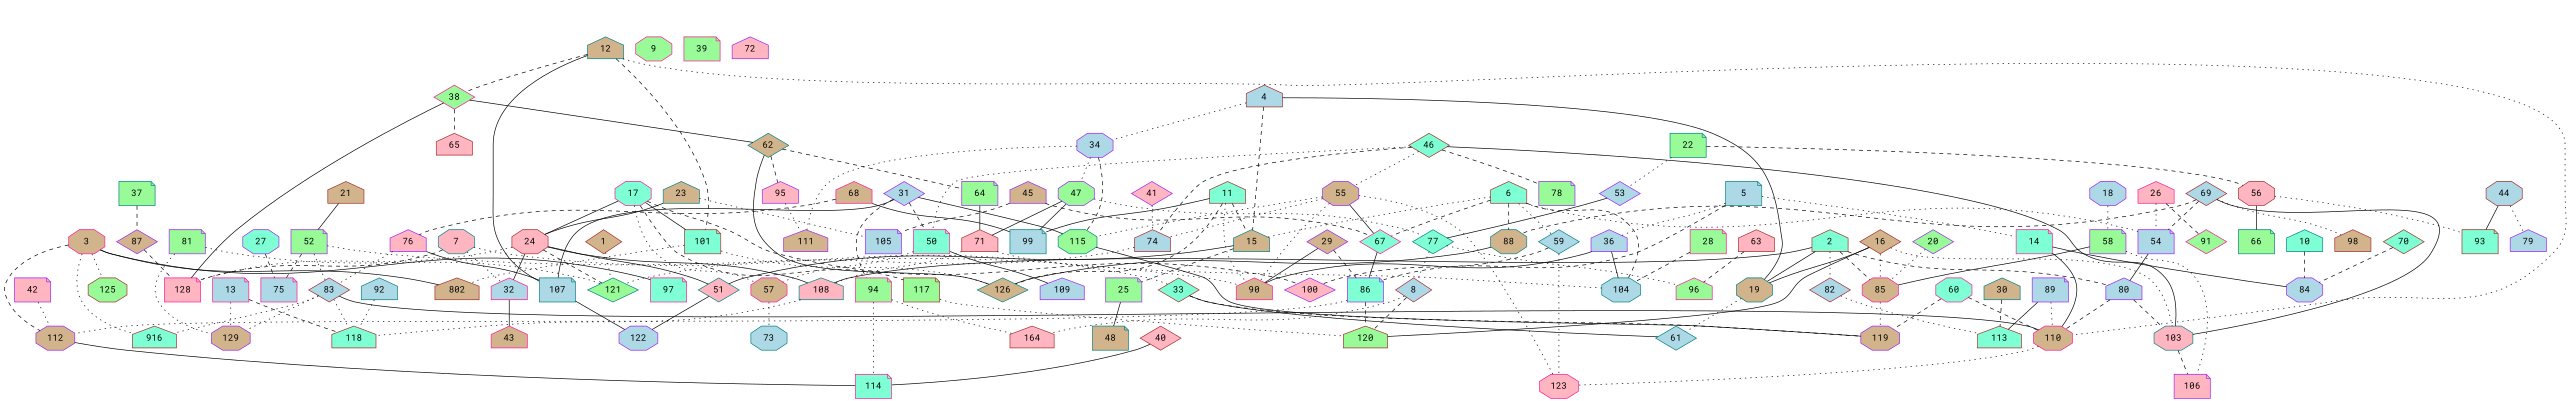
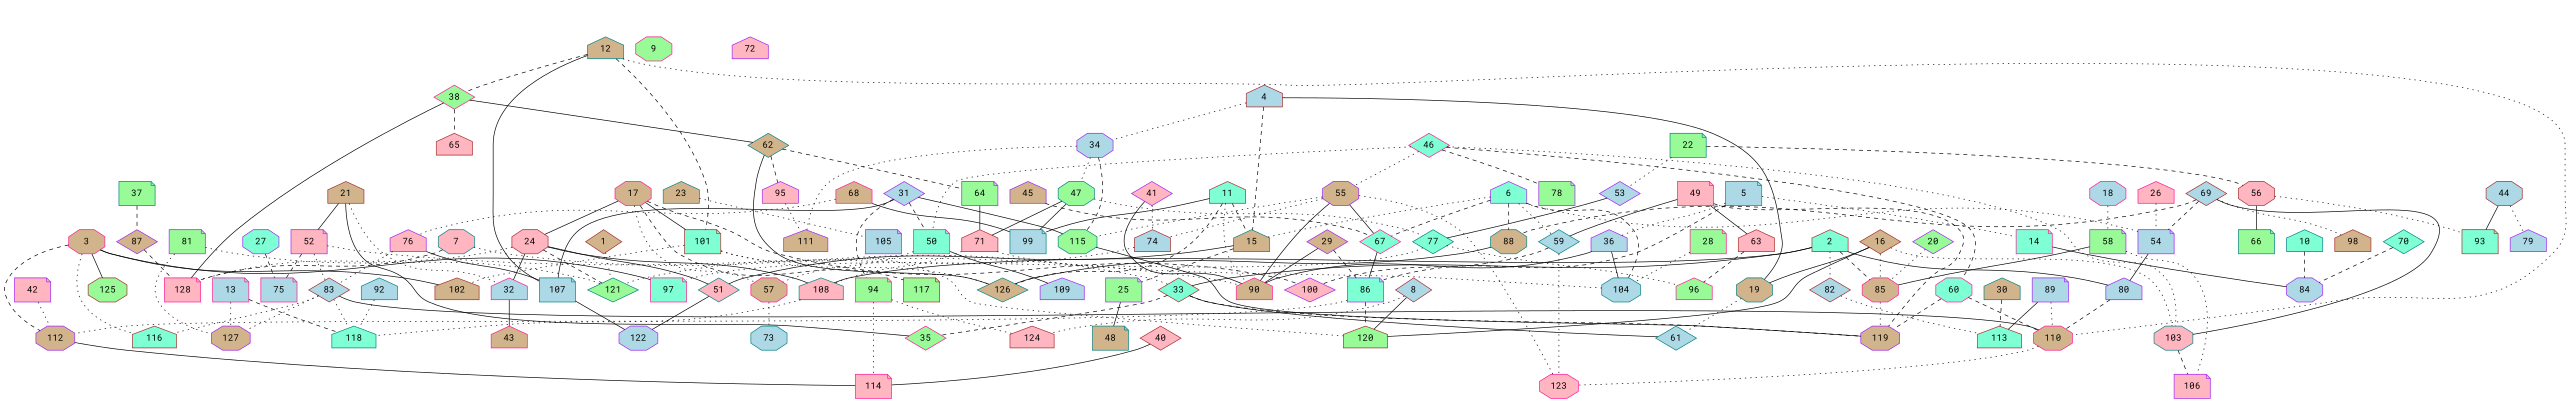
node "39": removed
node "46": color brown -> deeppink
edge "46" -- "74": now "46" -- "60"
edge "46" -- "103": style solid -> dotted
node "17": fillcolor aquamarine -> tan
node "47": color purple -> teal
node "6": color brown -> purple
node "49": added
node "18": color purple -> deeppink
edge "68" -- "76": style dashed -> dotted
edge "45" -- "105": removed
edge "23" -- "24": removed
edge "55" -- "90": style dotted -> solid
node "52": fillcolor palegreen -> lightpink
node "91": removed
node "70": color brown -> teal
edge "41" -- "90": added
edge "3" -- "125": style dotted -> solid
edge "77" -- "8": now "77" -- "97"
edge "2" -- "19": now "2" -- "33"
edge "28" -- "104": style dashed -> dotted
edge "2" -- "80": style dashed -> solid
edge "7" -- "32": now "21" -- "32"
edge "14" -- "110": removed
node "802": label "802" -> "102"
edge "8" -- "120": style dashed -> solid
edge "80" -- "103": removed
edge "117" -- "120": now "101" -- "120"
node "916": label "916" -> "116"
node "129": label "129" -> "127"
node "118": color brown -> teal
node "35": added
node "164": label "164" -> "124"
node "114": fillcolor aquamarine -> lightpink
